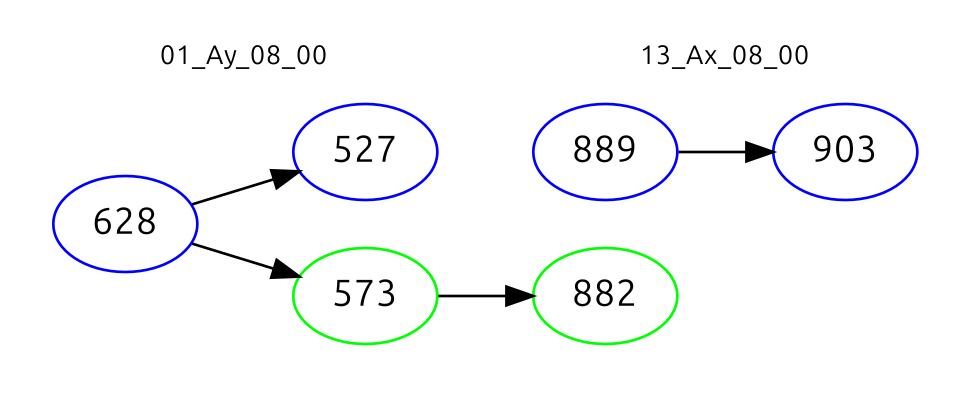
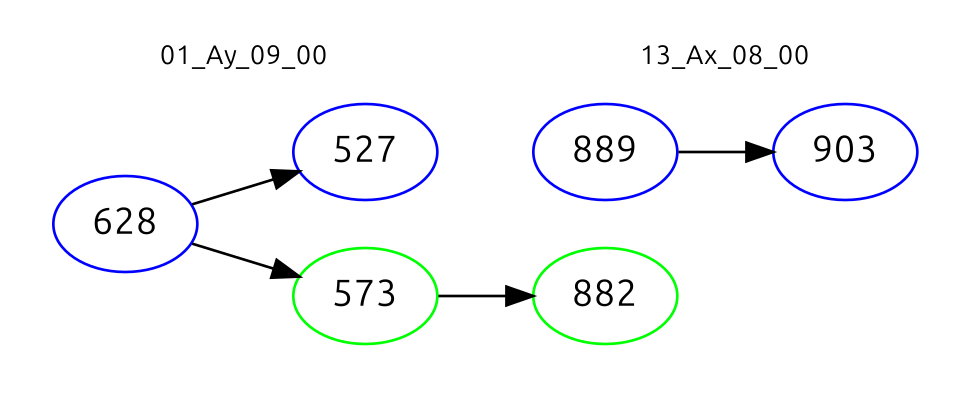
cluster "01_Ay_08_00": label "01_Ay_08_00" -> "01_Ay_09_00"
